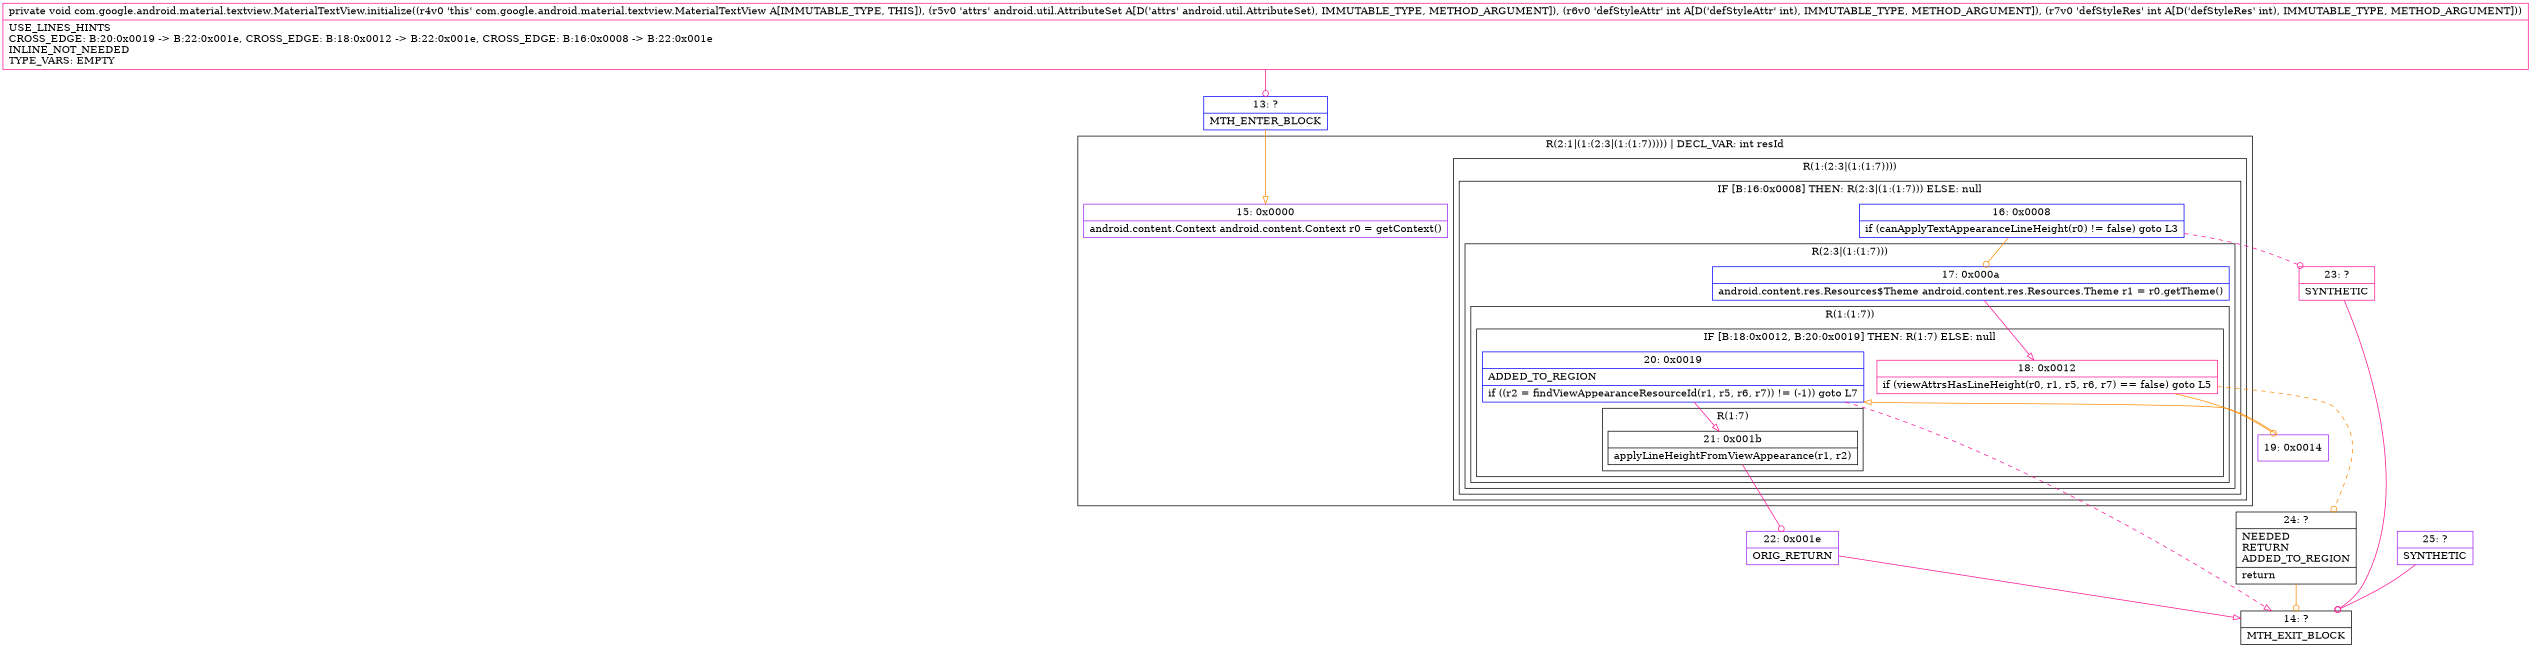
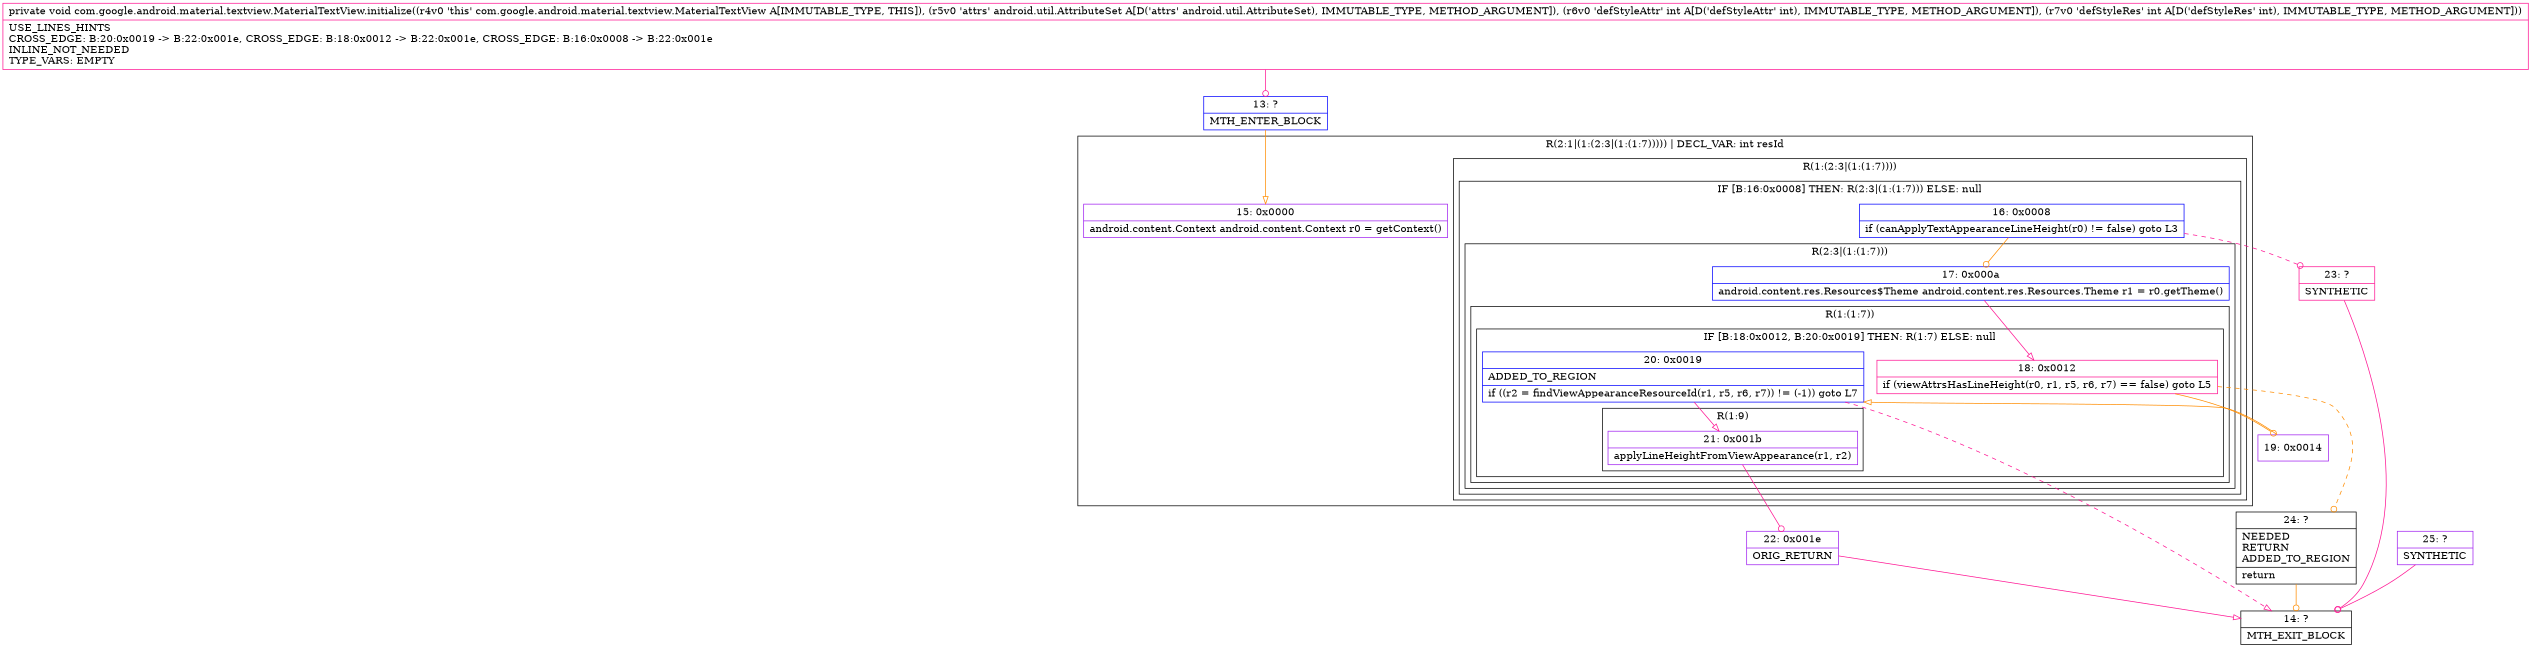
cluster "R(1:7)": label "R(1:7)" -> "R(1:9)"
node "21: 0x001b": color black -> purple
